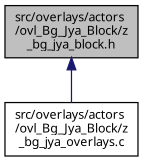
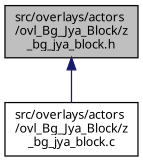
node "src/overlays/actors /ovl_Bg_Jya_Block/z _bg_jya_overlays.c": label "src/overlays/actors /ovl_Bg_Jya_Block/z _bg_jya_overlays.c" -> "src/overlays/actors /ovl_Bg_Jya_Block/z _bg_jya_block.c"
